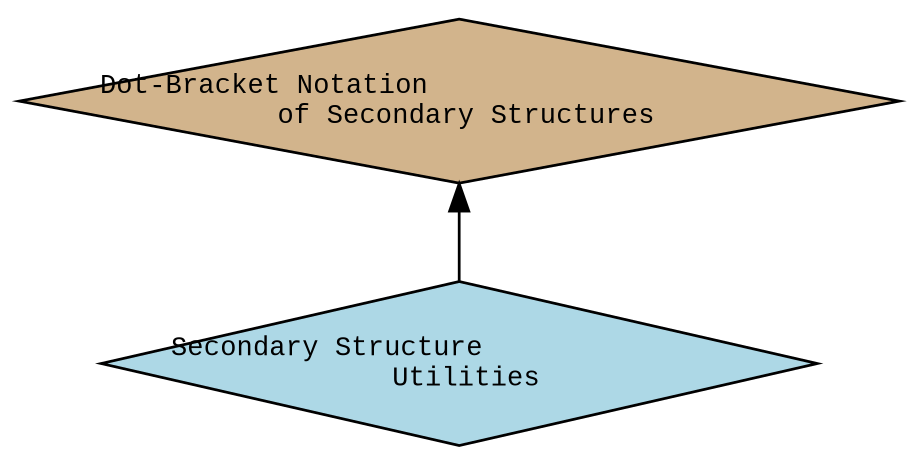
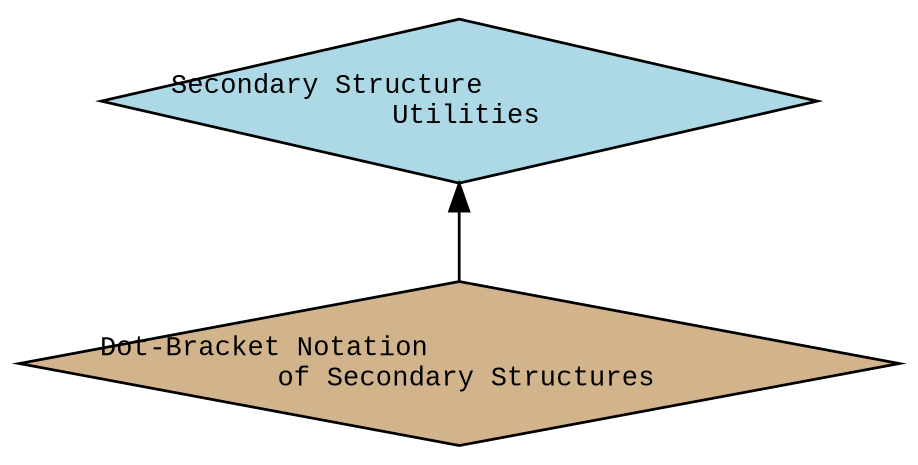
edge "Secondary Structure Utilities" -> "Dot-Bracket Notation of Secondary Structures": reversed
